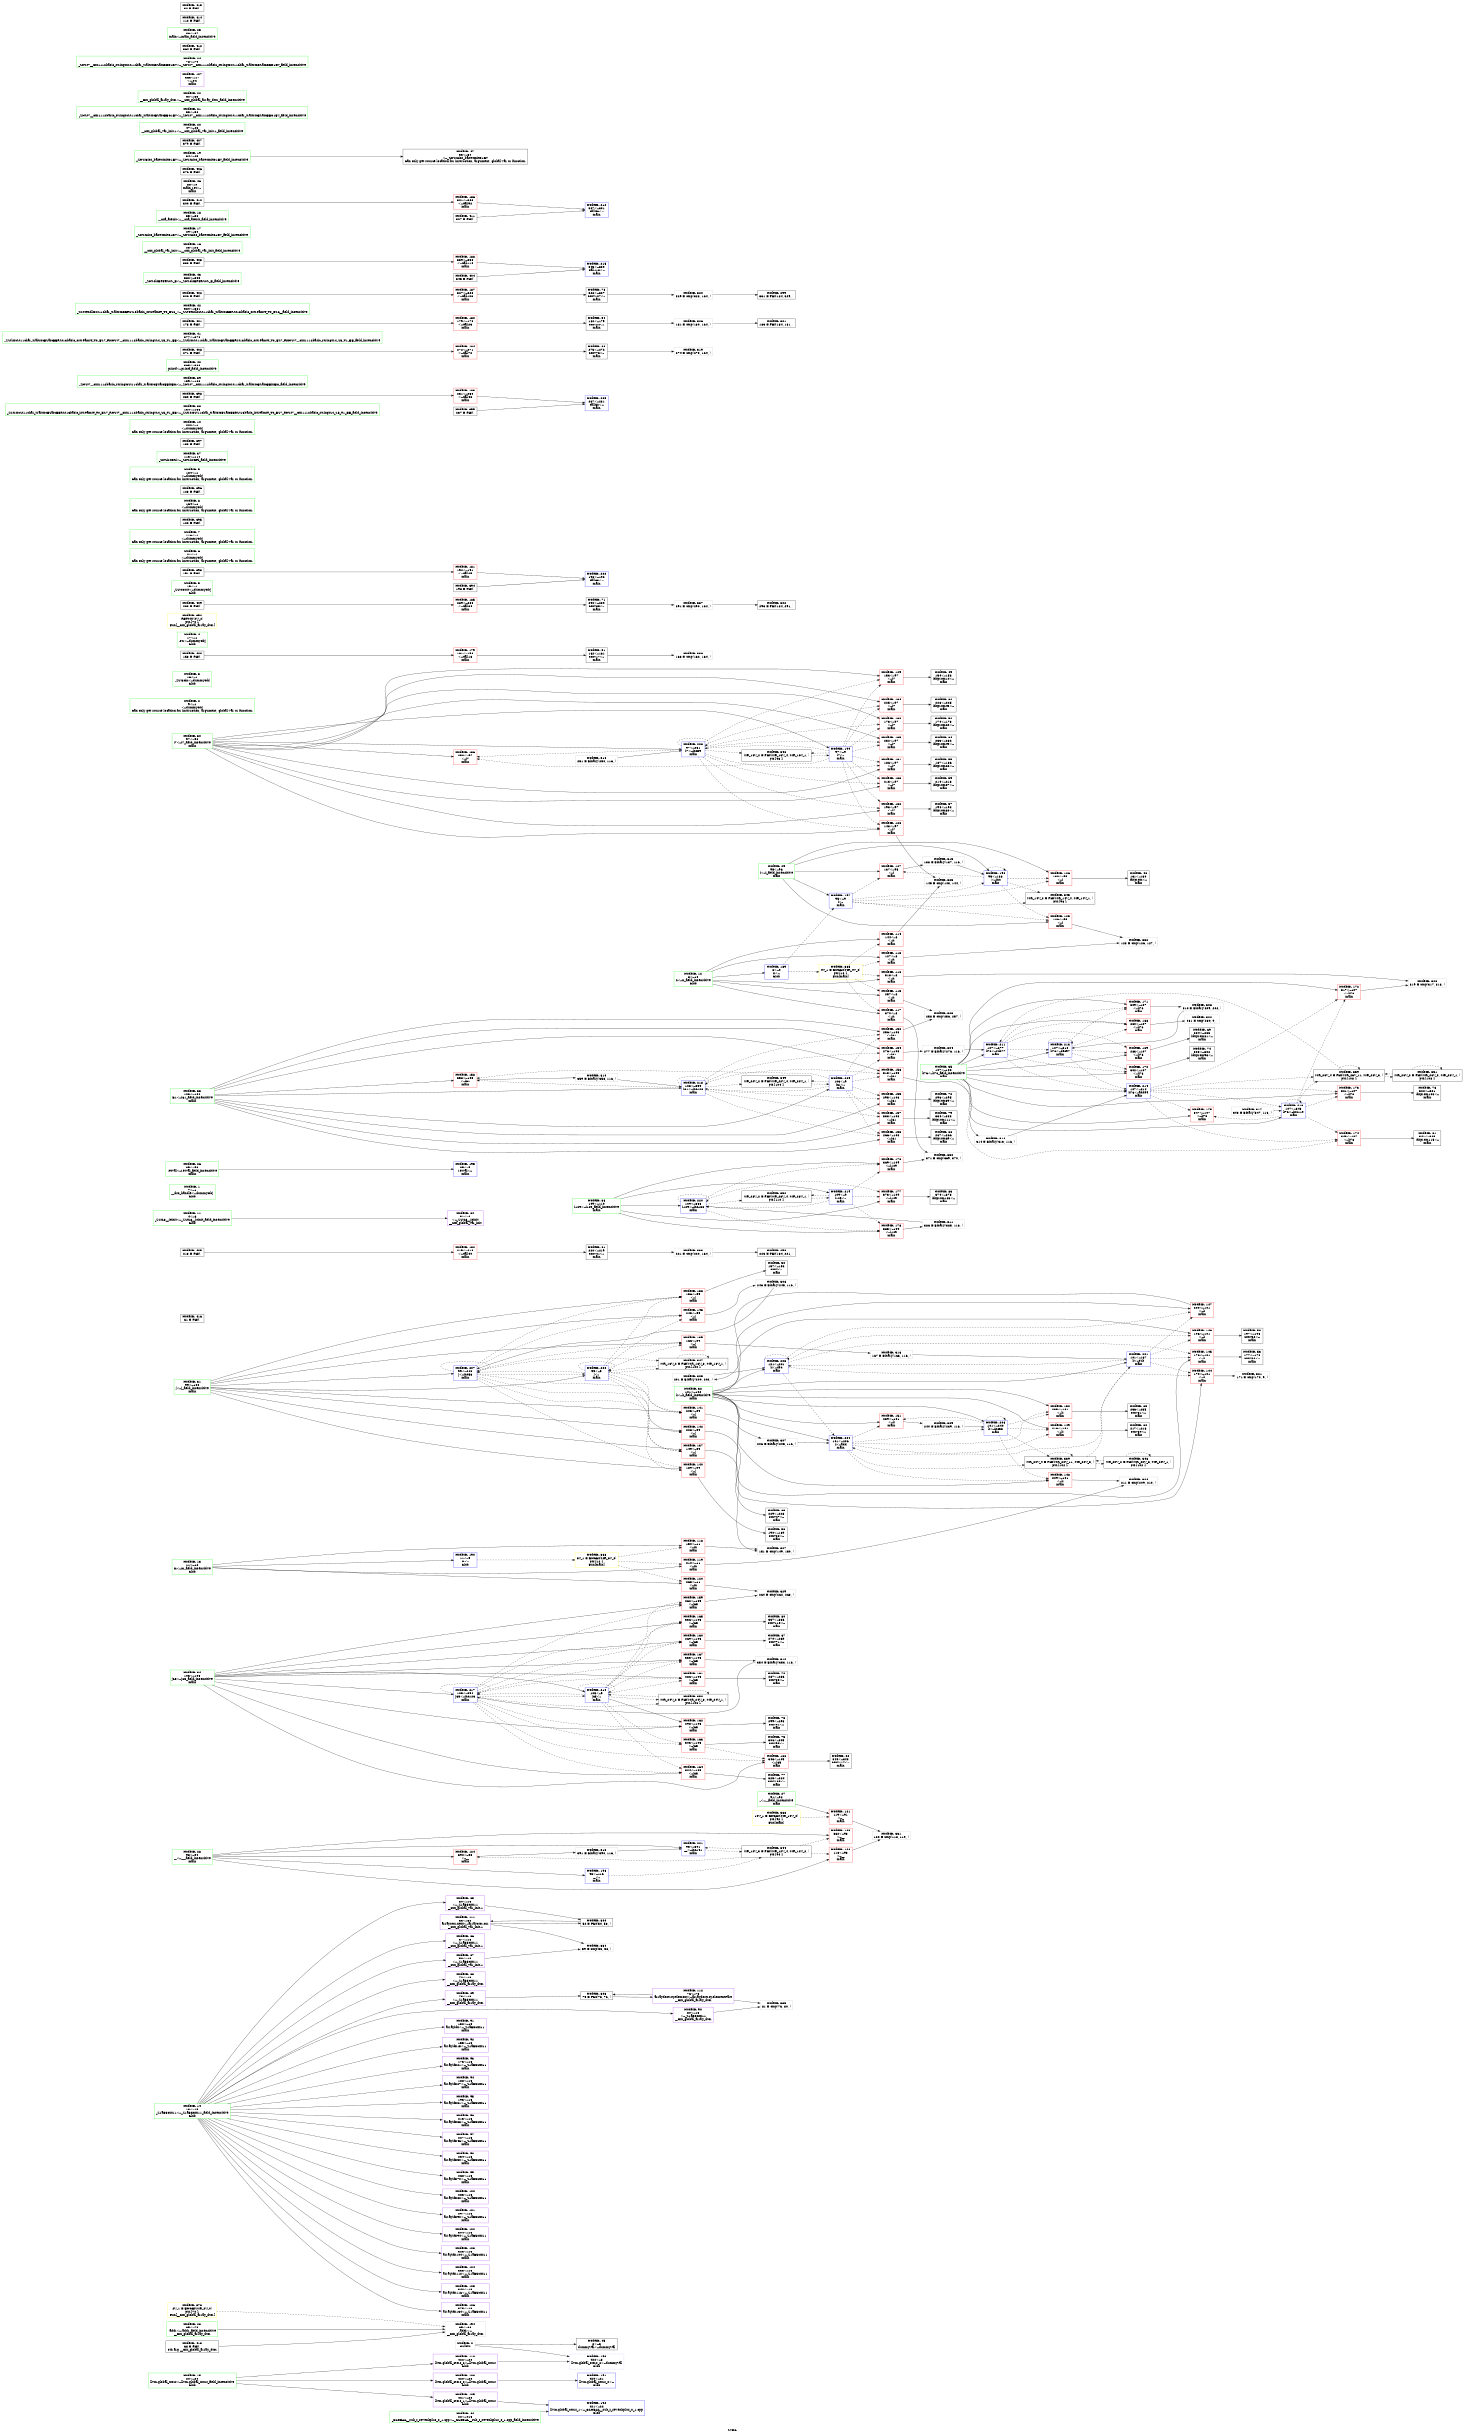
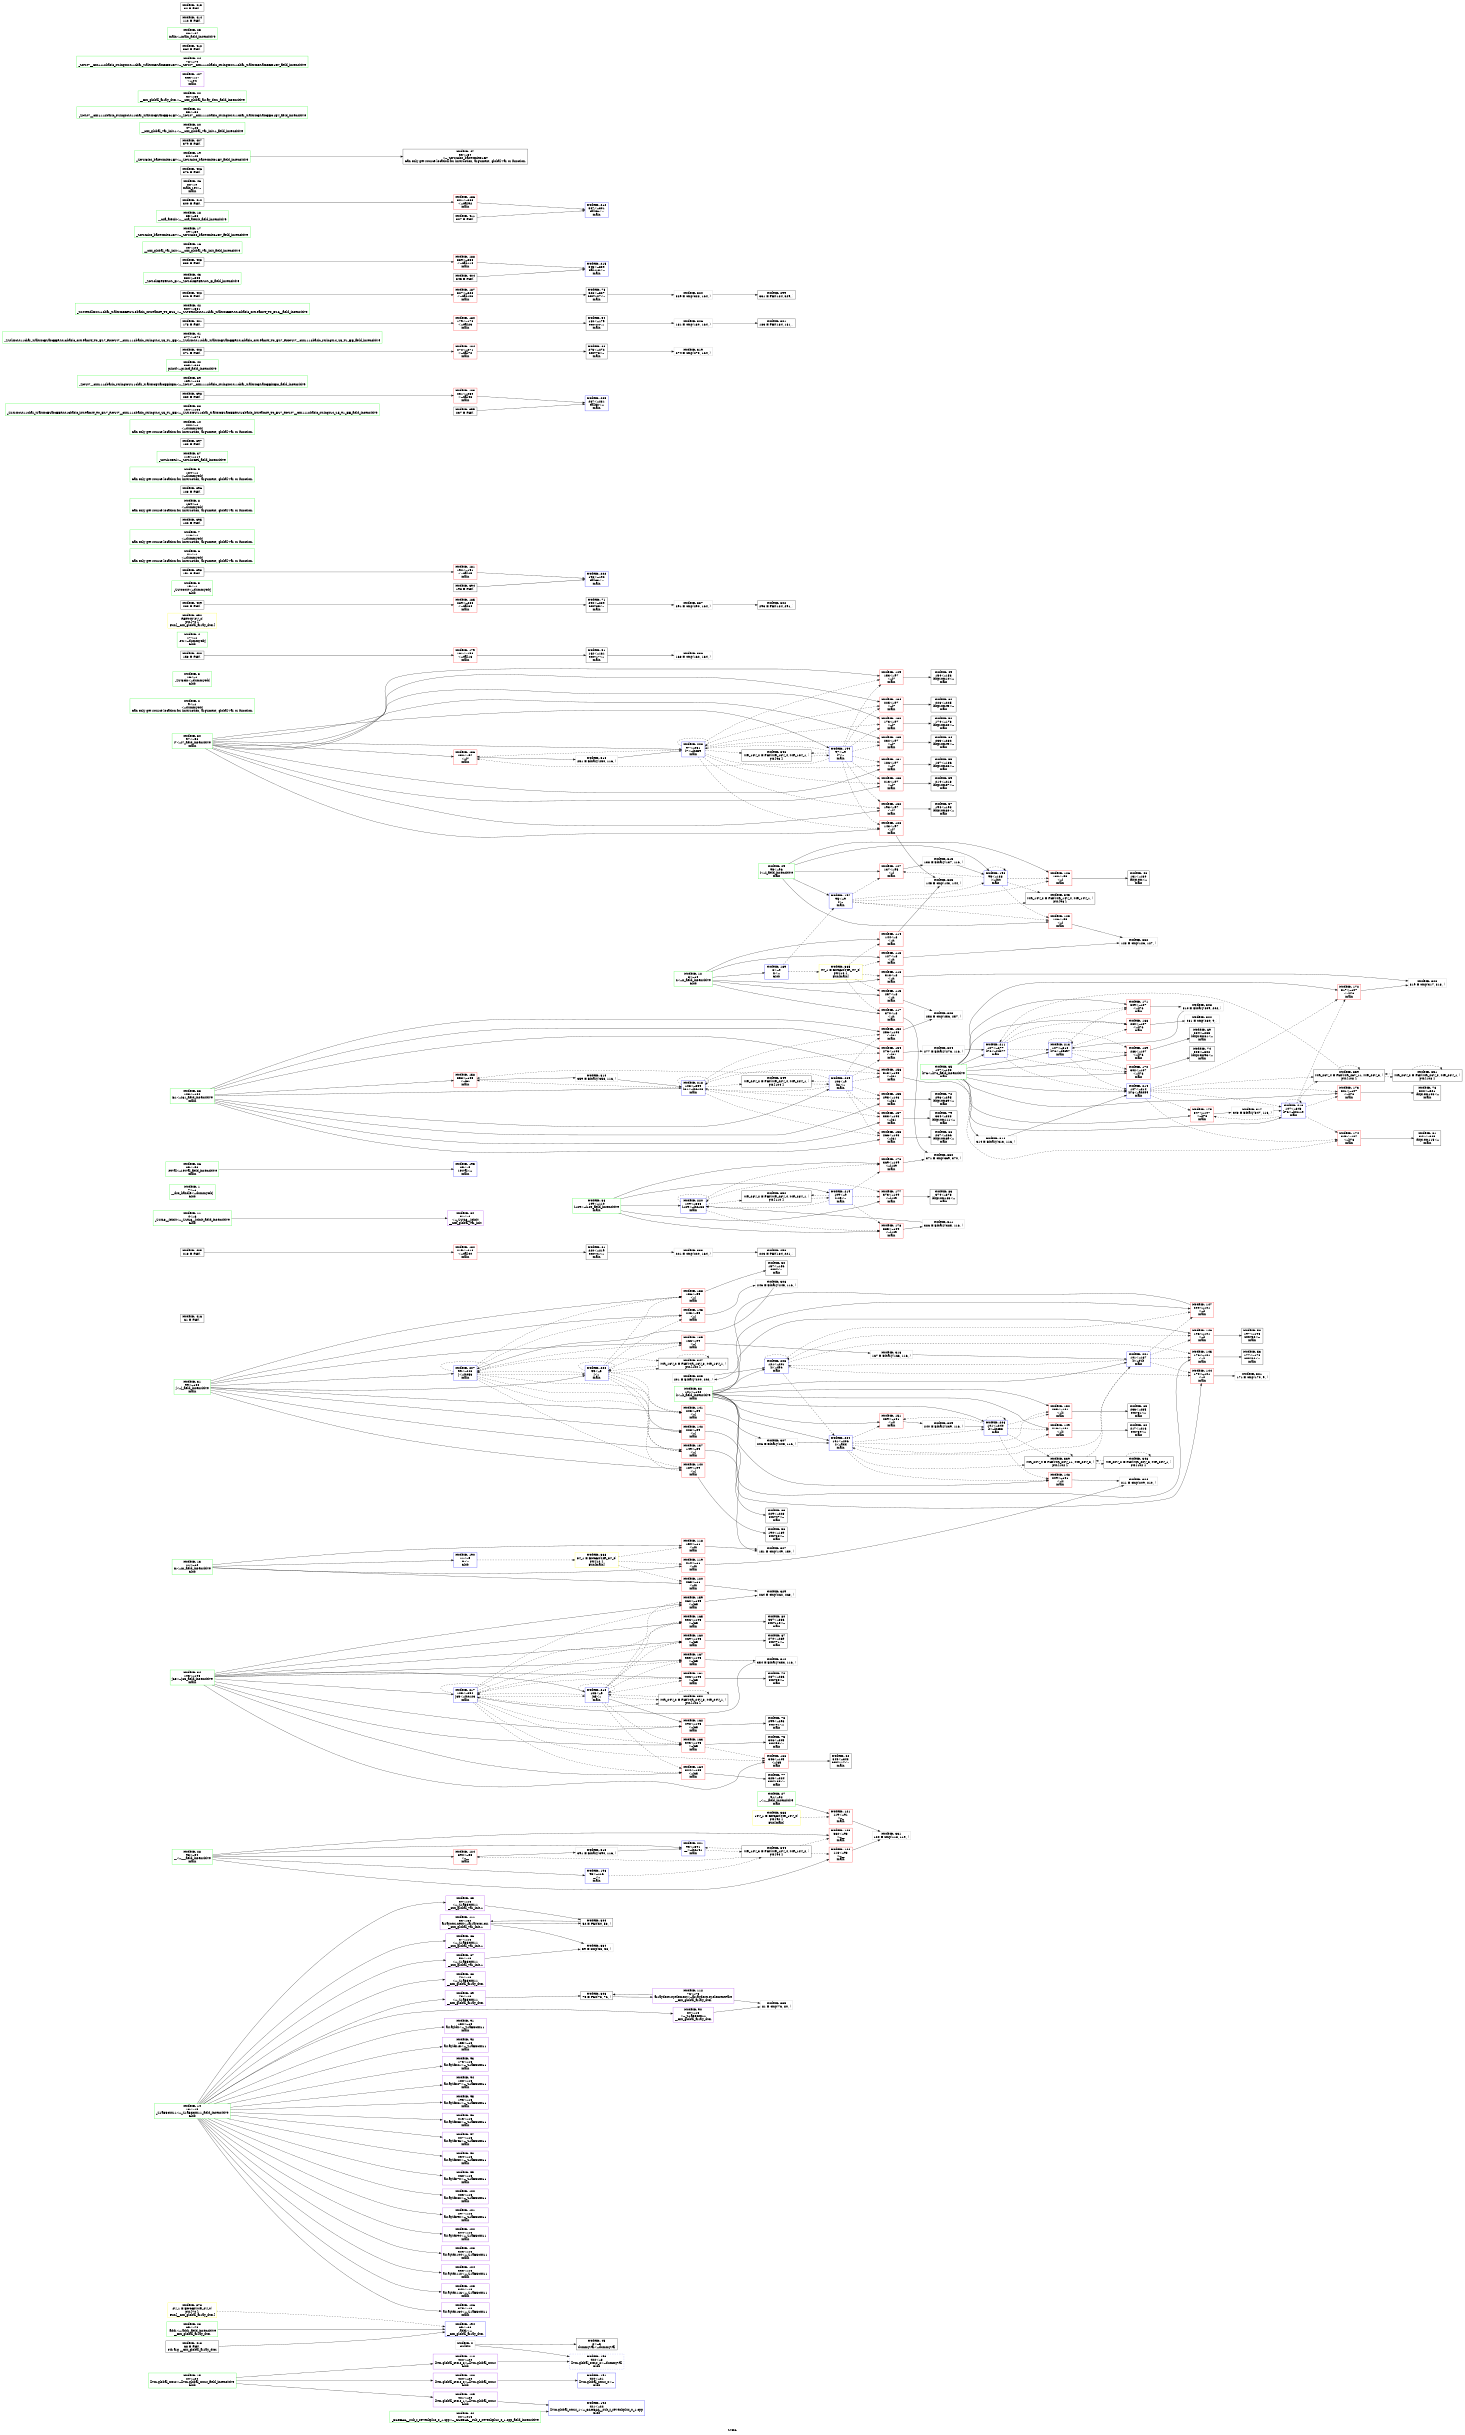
edge "NodeID: 136" -> "NodeID: 318": added
edge "NodeID: 175" -> "NodeID: 317": added
node "NodeID: 67": color grey -> black
edge "NodeID: 34" -> "NodeID: 163": added
node "NodeID: 194": color grey -> blue
